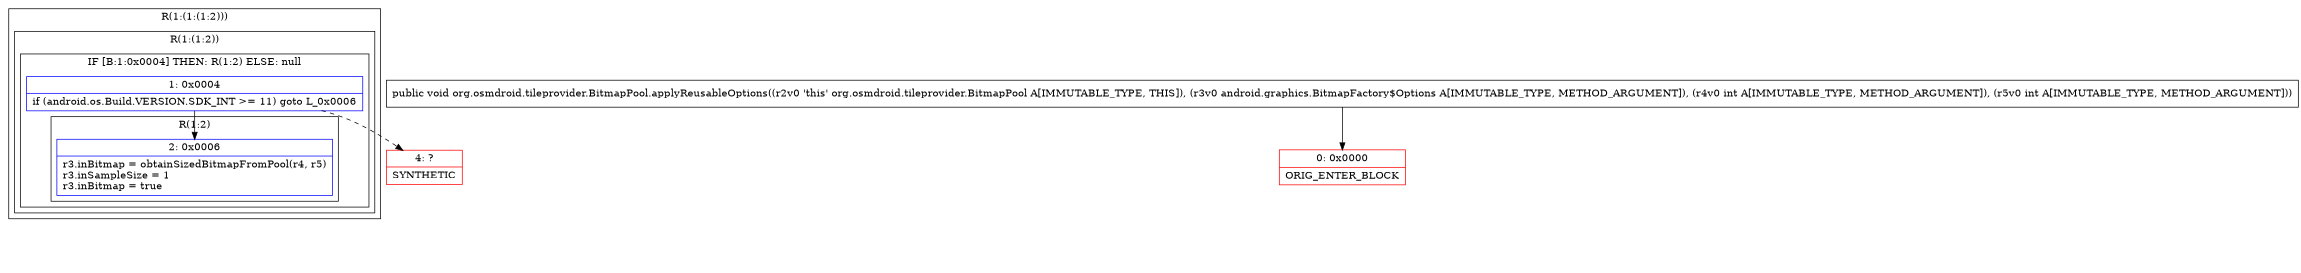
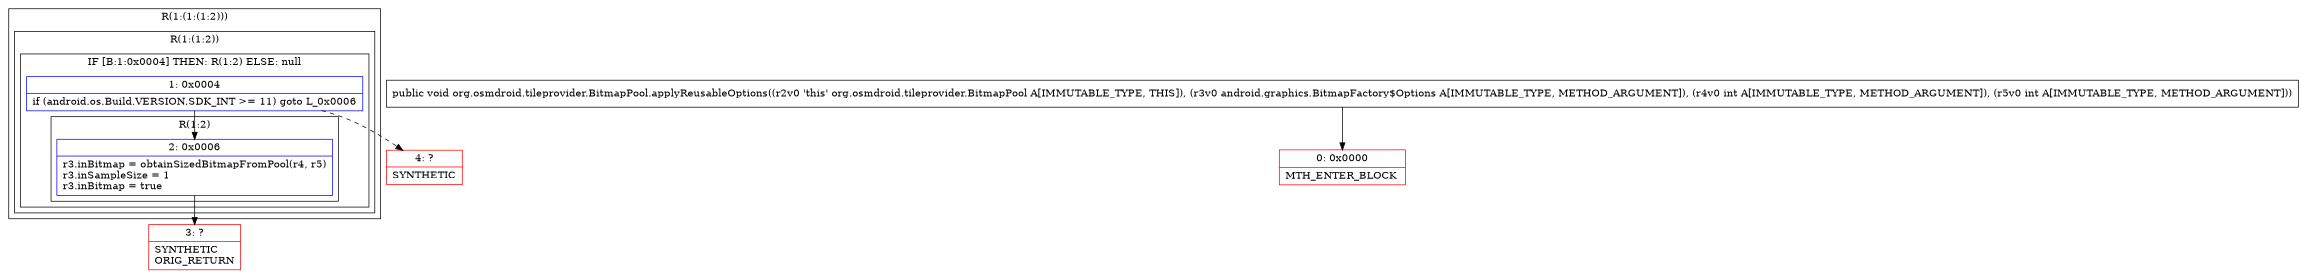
node "0: 0x0000": text "ORIG_ENTER_BLOCK" -> "MTH_ENTER_BLOCK"
node "3: ?": added
